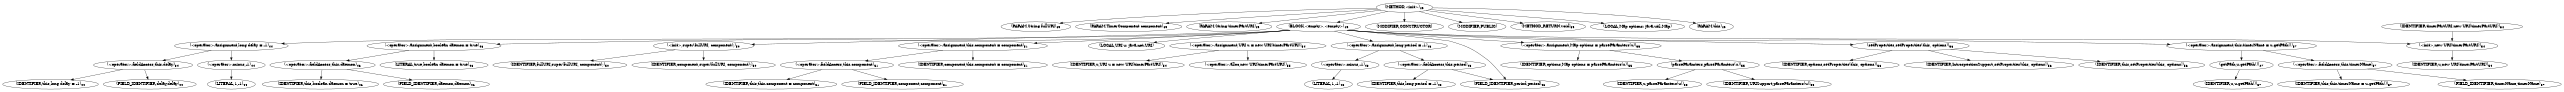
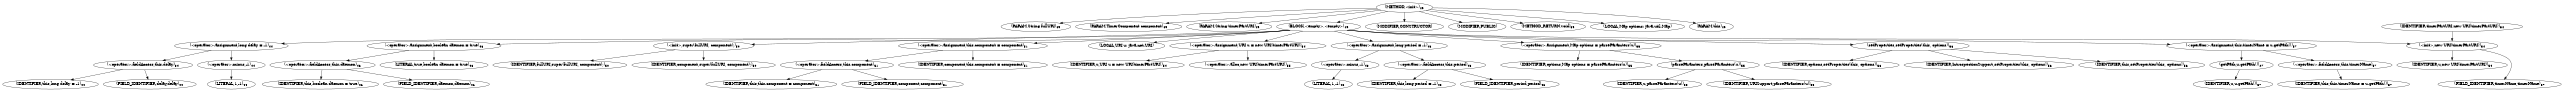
edge "(BLOCK,<empty>,<empty>)" -> "(FIELD_IDENTIFIER,period,period)": now "(BLOCK,<empty>,<empty>)" -> "(<operator>.assignment,URI u = new URI(timerPartURI))"
edge "(<operator>.fieldAccess,this.timerName)" -> "(FIELD_IDENTIFIER,timerName,timerName)": now "(<init>,new URI(timerPartURI))" -> "(FIELD_IDENTIFIER,timerName,timerName)"
